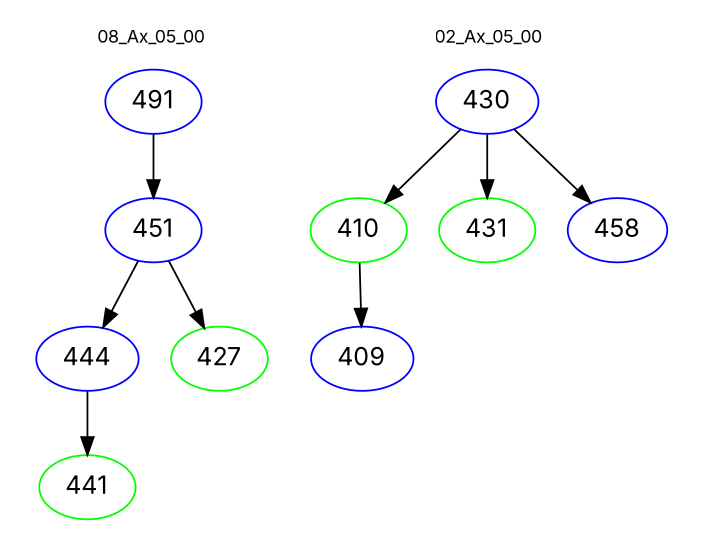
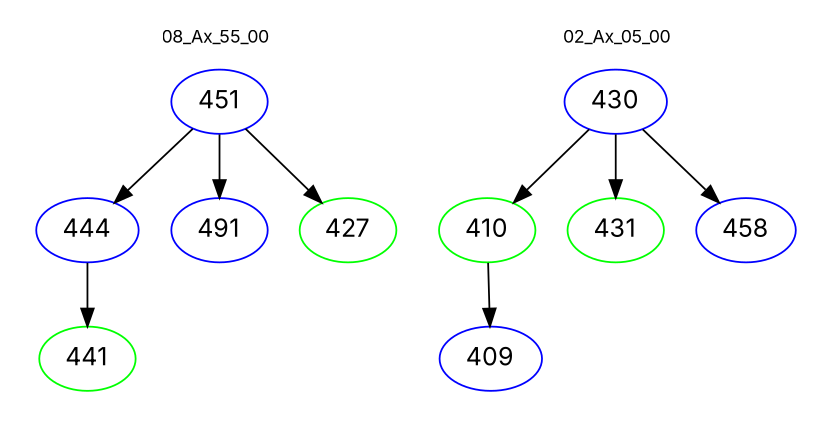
cluster "08_Ax_05_00": label "08_Ax_05_00" -> "08_Ax_55_00"
edge "491" -> "451": reversed
